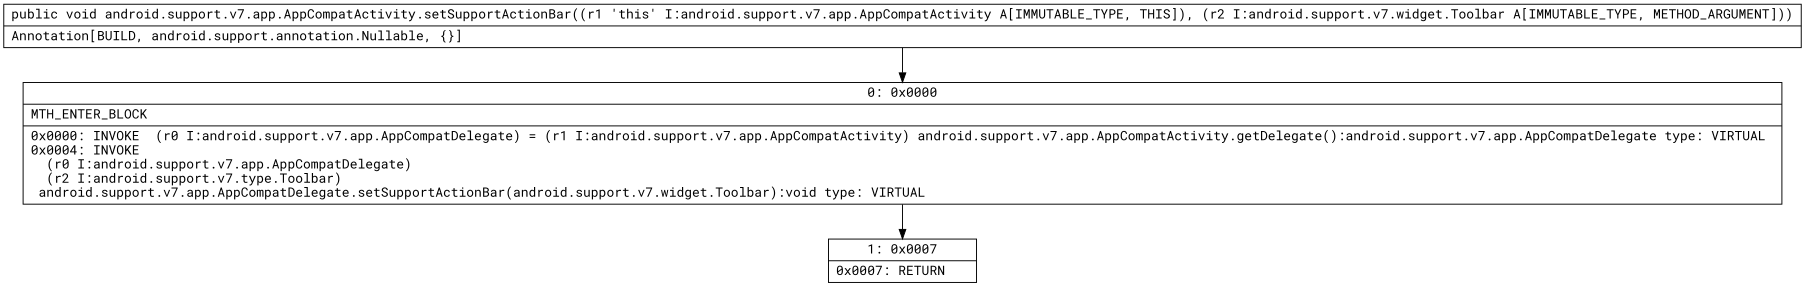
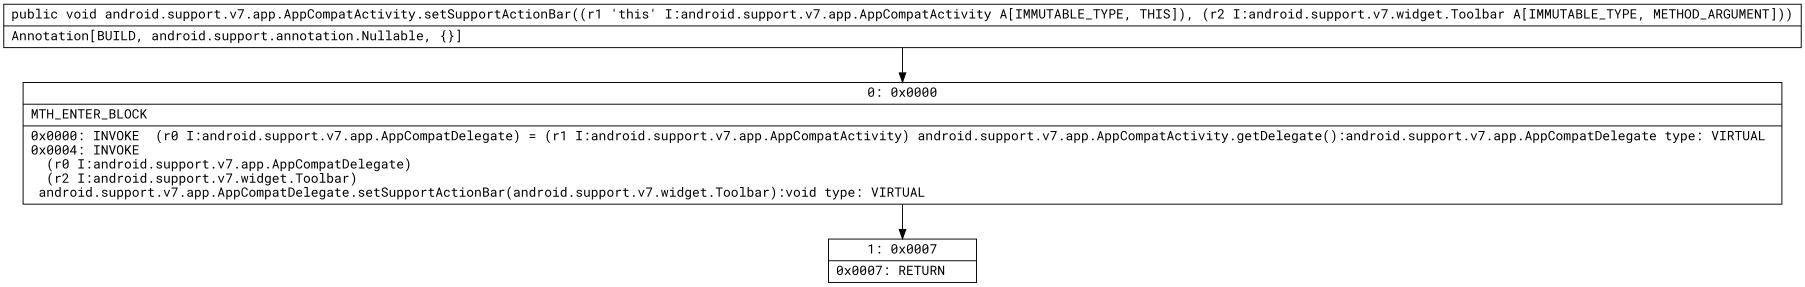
node "0: 0x0000": text "(r2 I:android.support.v7.type.Toolbar)" -> "(r2 I:android.support.v7.widget.Toolbar)"
